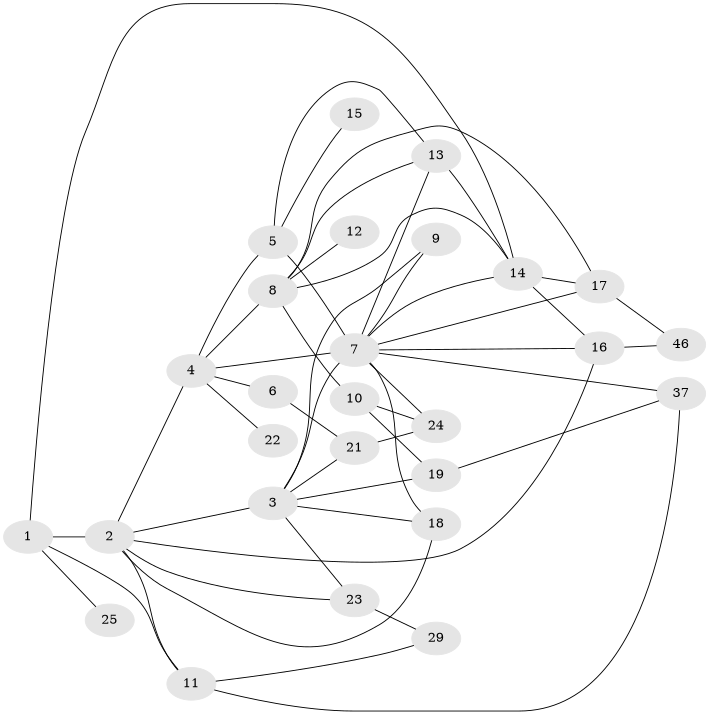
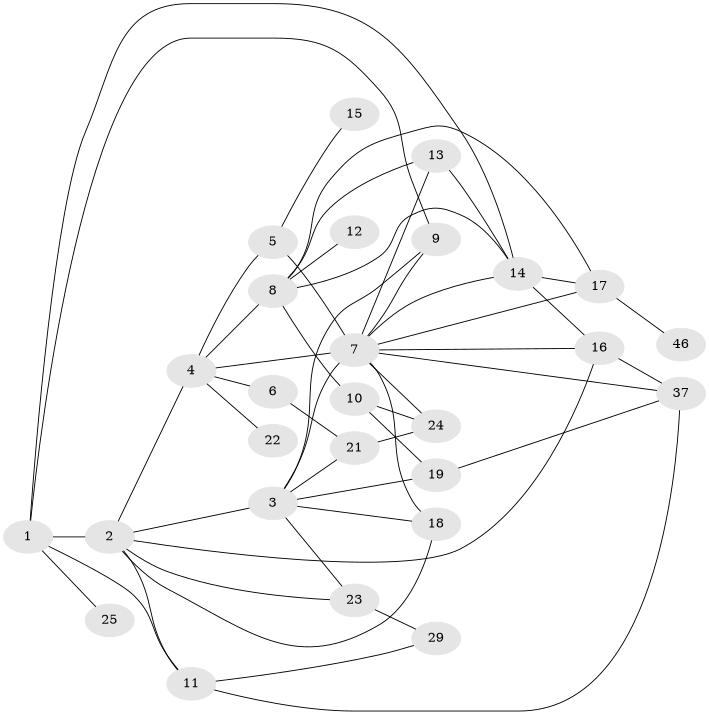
edge "9" -- "1": added
edge "13" -- "5": removed
edge "46" -- "16": now "37" -- "16"
